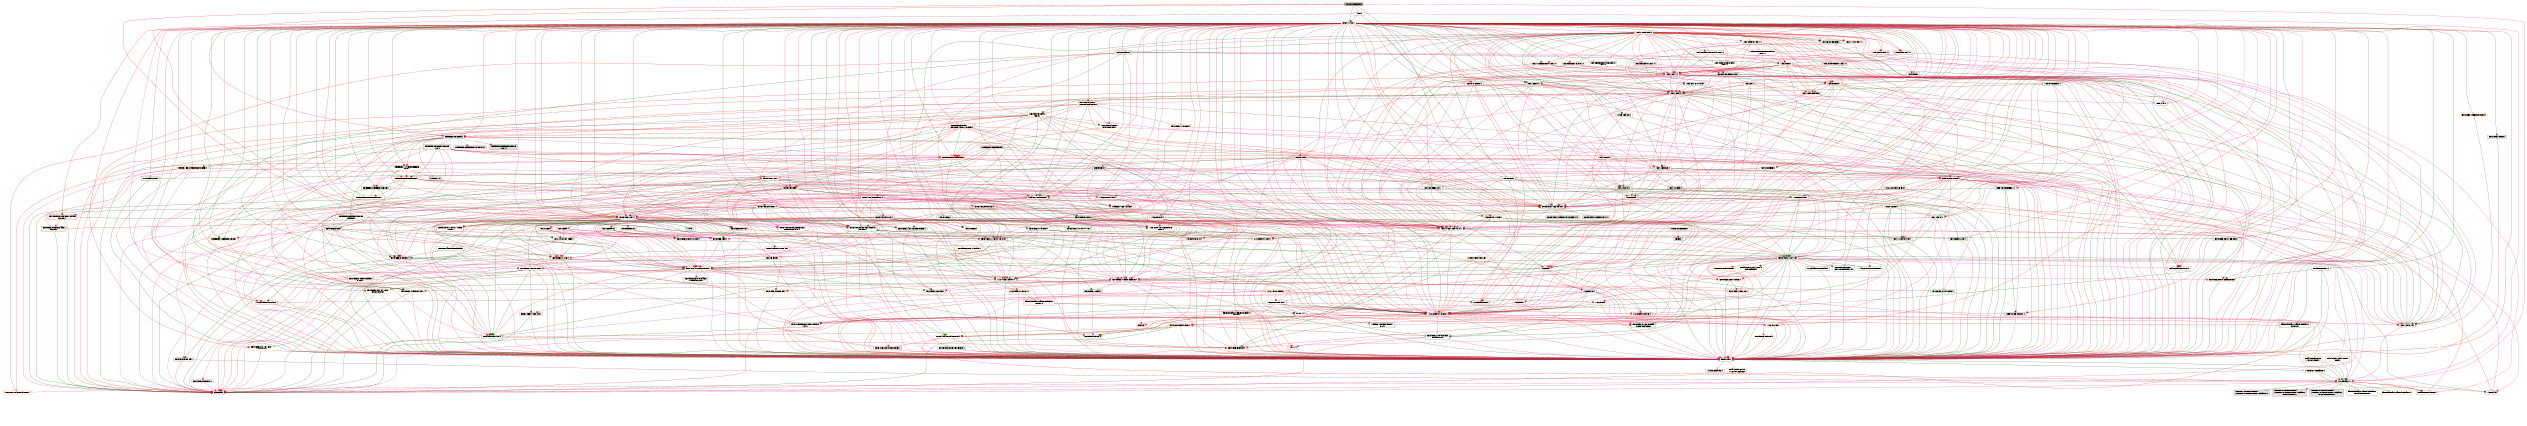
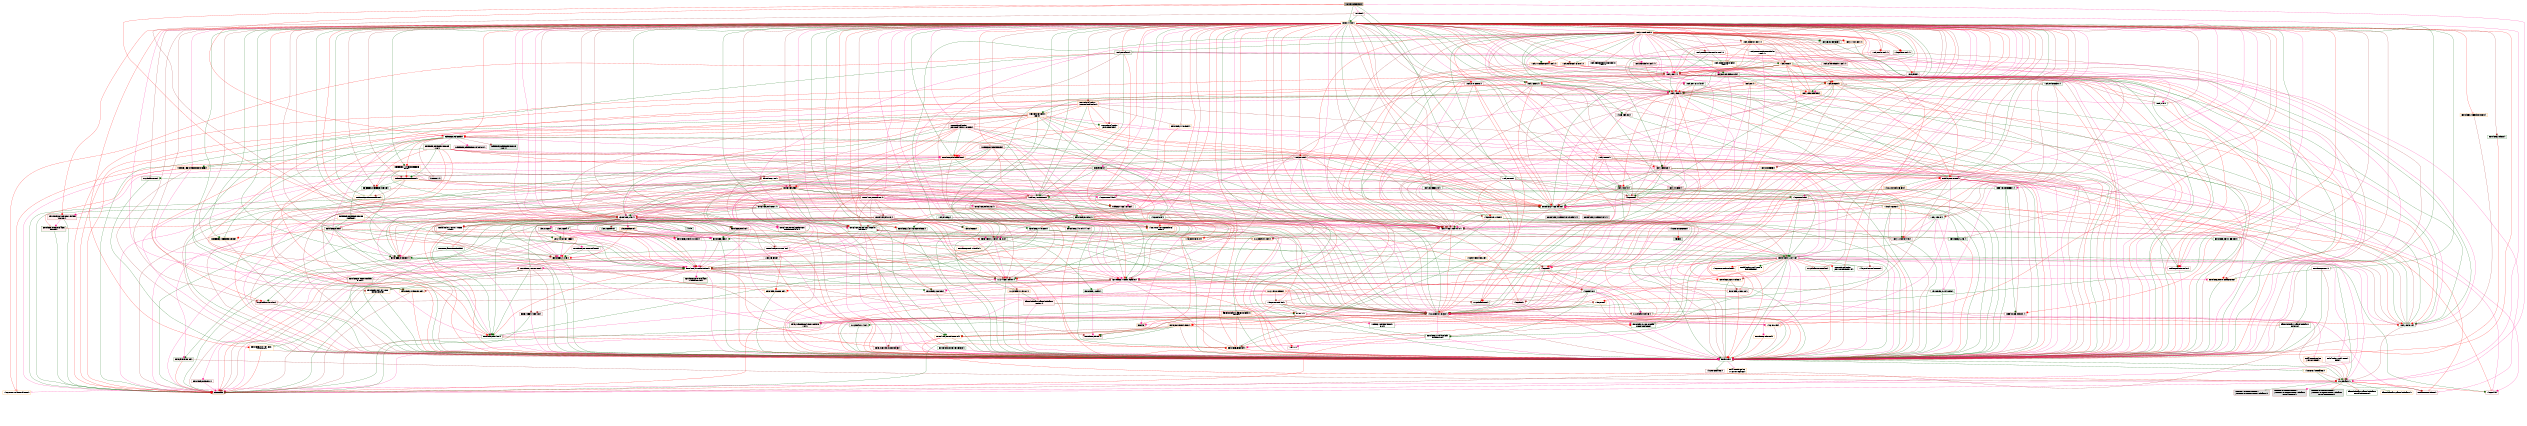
node "Misc.h": label "Misc.h" -> "MRUList.h"
edge "CoreGlobals.h" -> "HAL/PlatformTLS.h": arrowhead odot -> box
edge "Containers/SparseArray.h" -> "Templates/Less.h": color deeppink -> darkgreen
node "Templates/ReversePredicate.h": added
node "HAL/PlatformMisc.h": added
